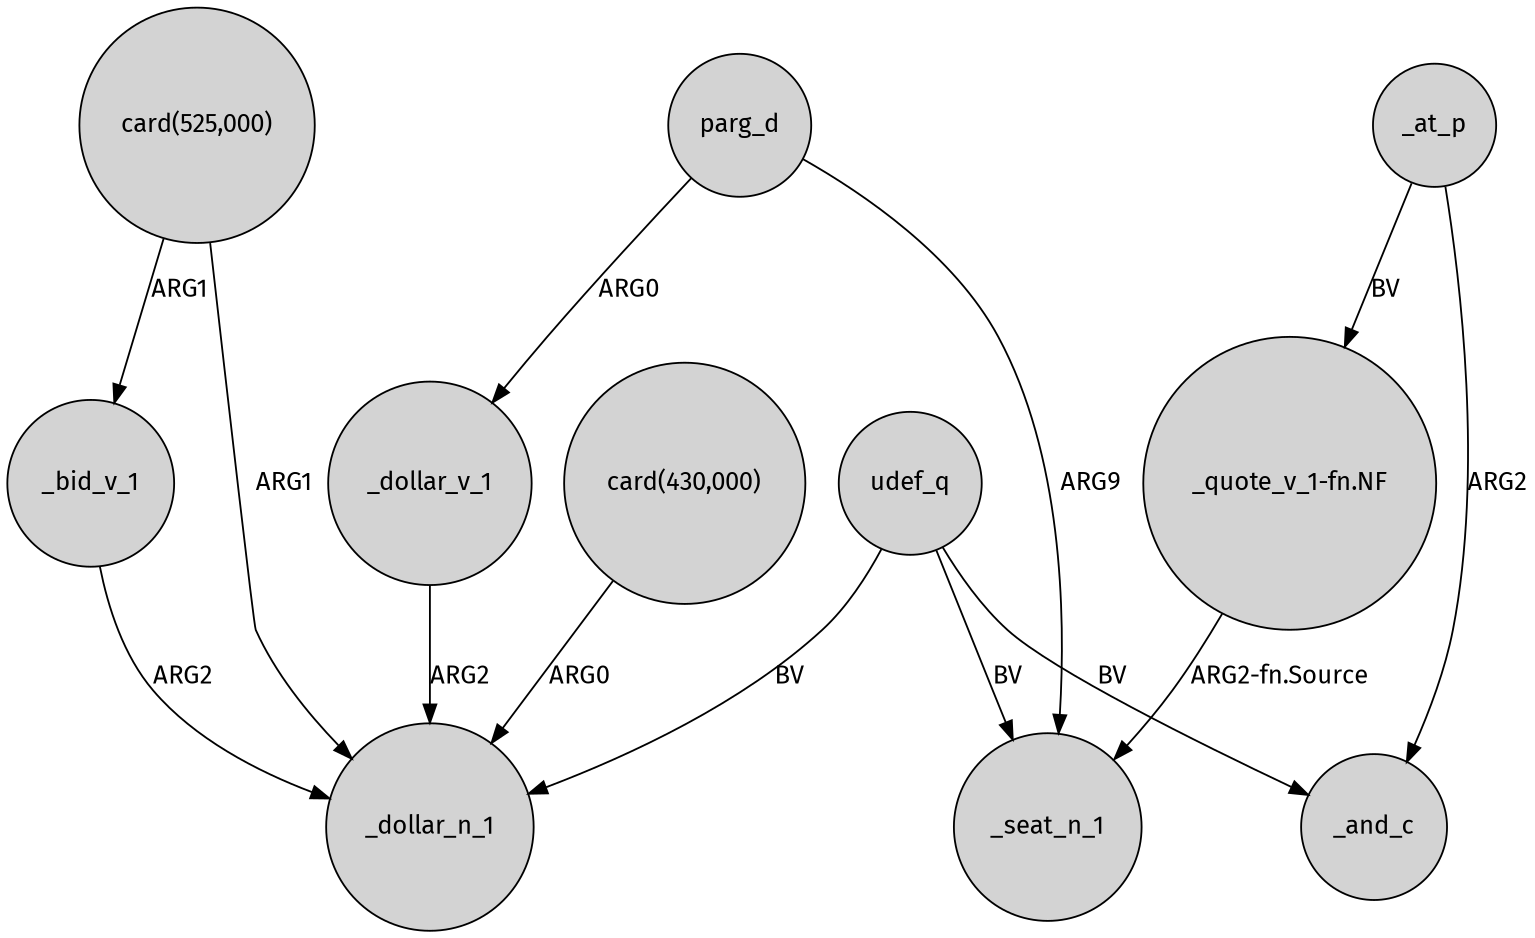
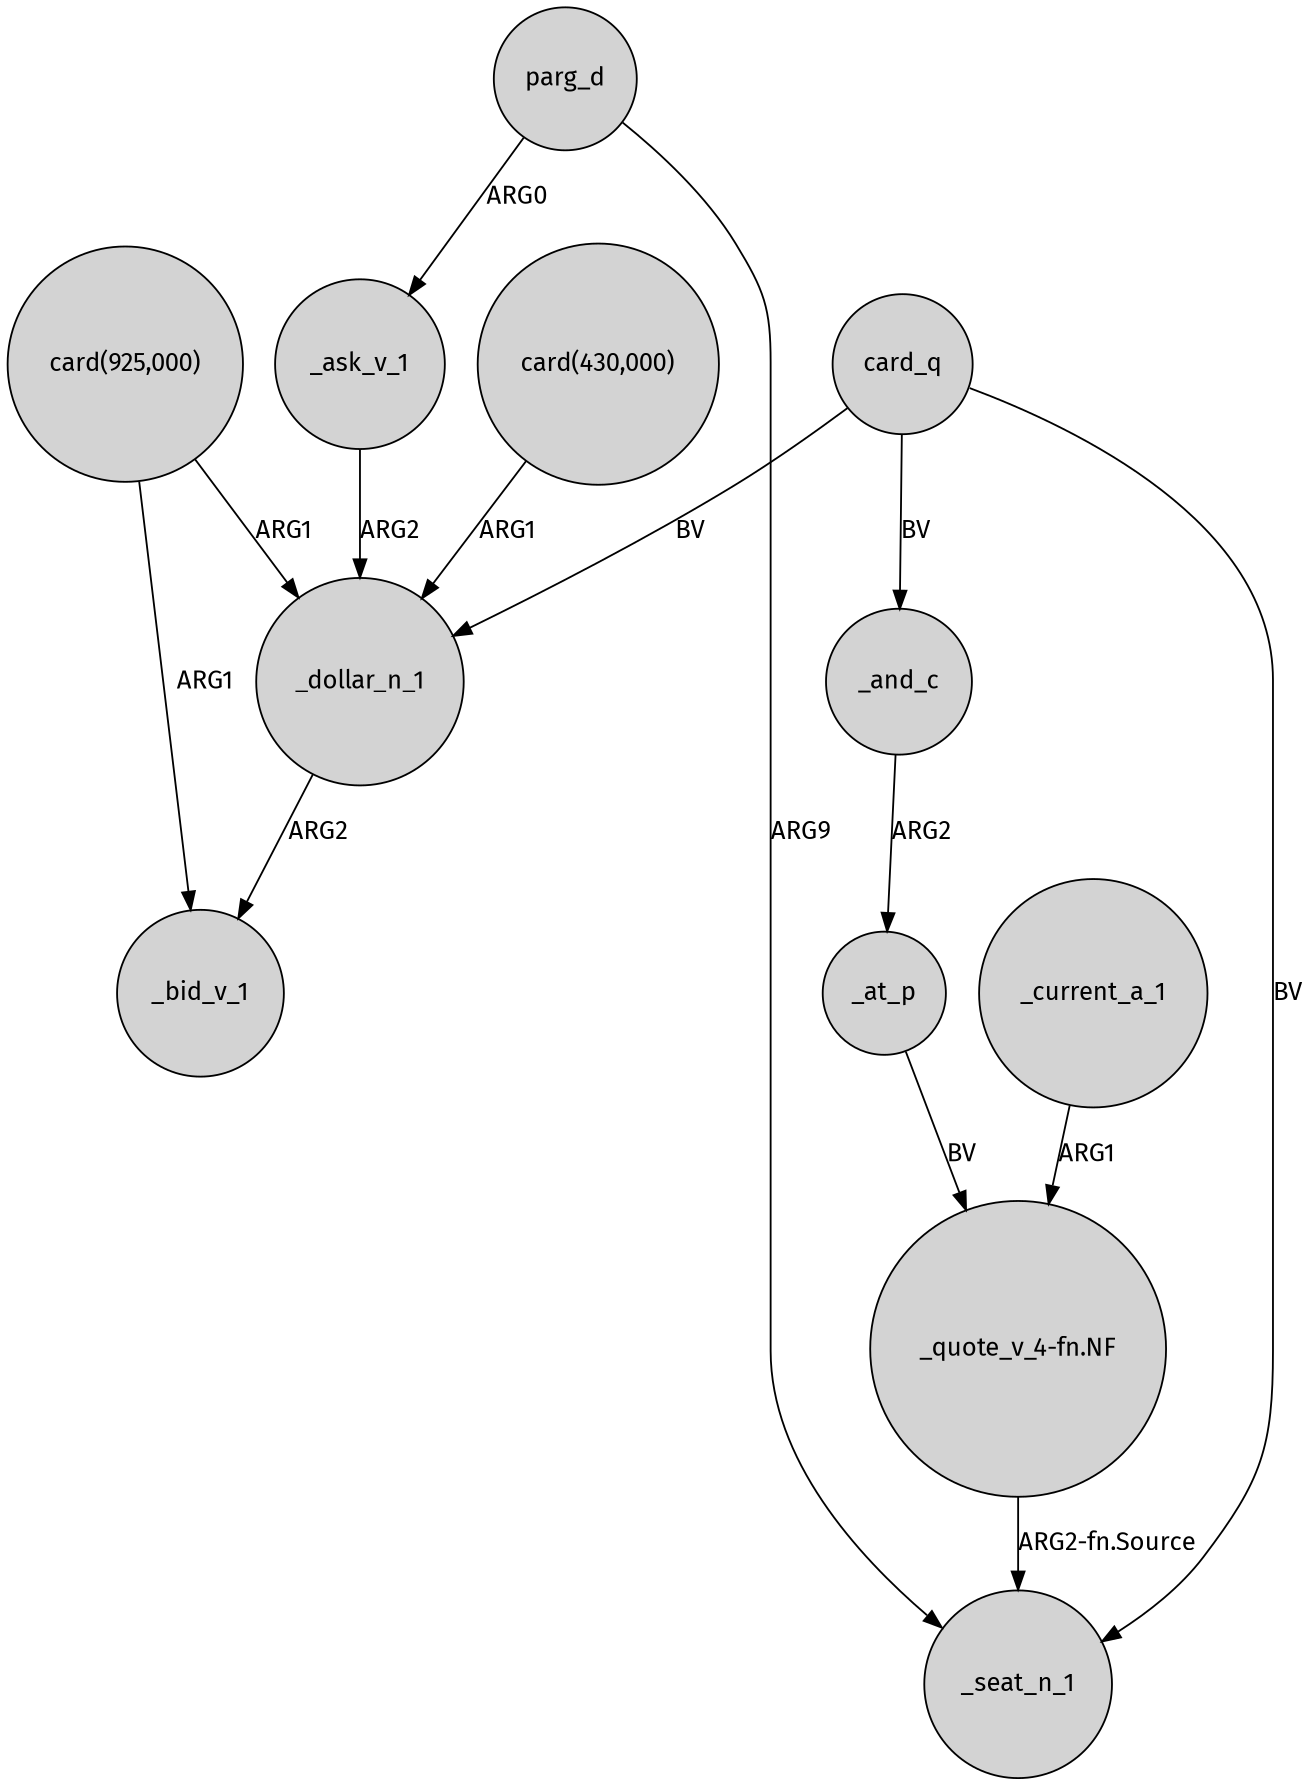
node "card(525,000)": label "card(525,000)" -> "card(925,000)"
edge "_at_p" -> "_and_c": reversed
node "_dollar_v_1": label "_dollar_v_1" -> "_ask_v_1"
node "udef_q": label "udef_q" -> "card_q"
node "_quote_v_1-fn.NF": label "_quote_v_1-fn.NF" -> "_quote_v_4-fn.NF"
edge "card(430,000)" -> "_dollar_n_1": label "ARG0" -> "ARG1"
edge "_bid_v_1" -> "_dollar_n_1": reversed
node "_current_a_1": added
